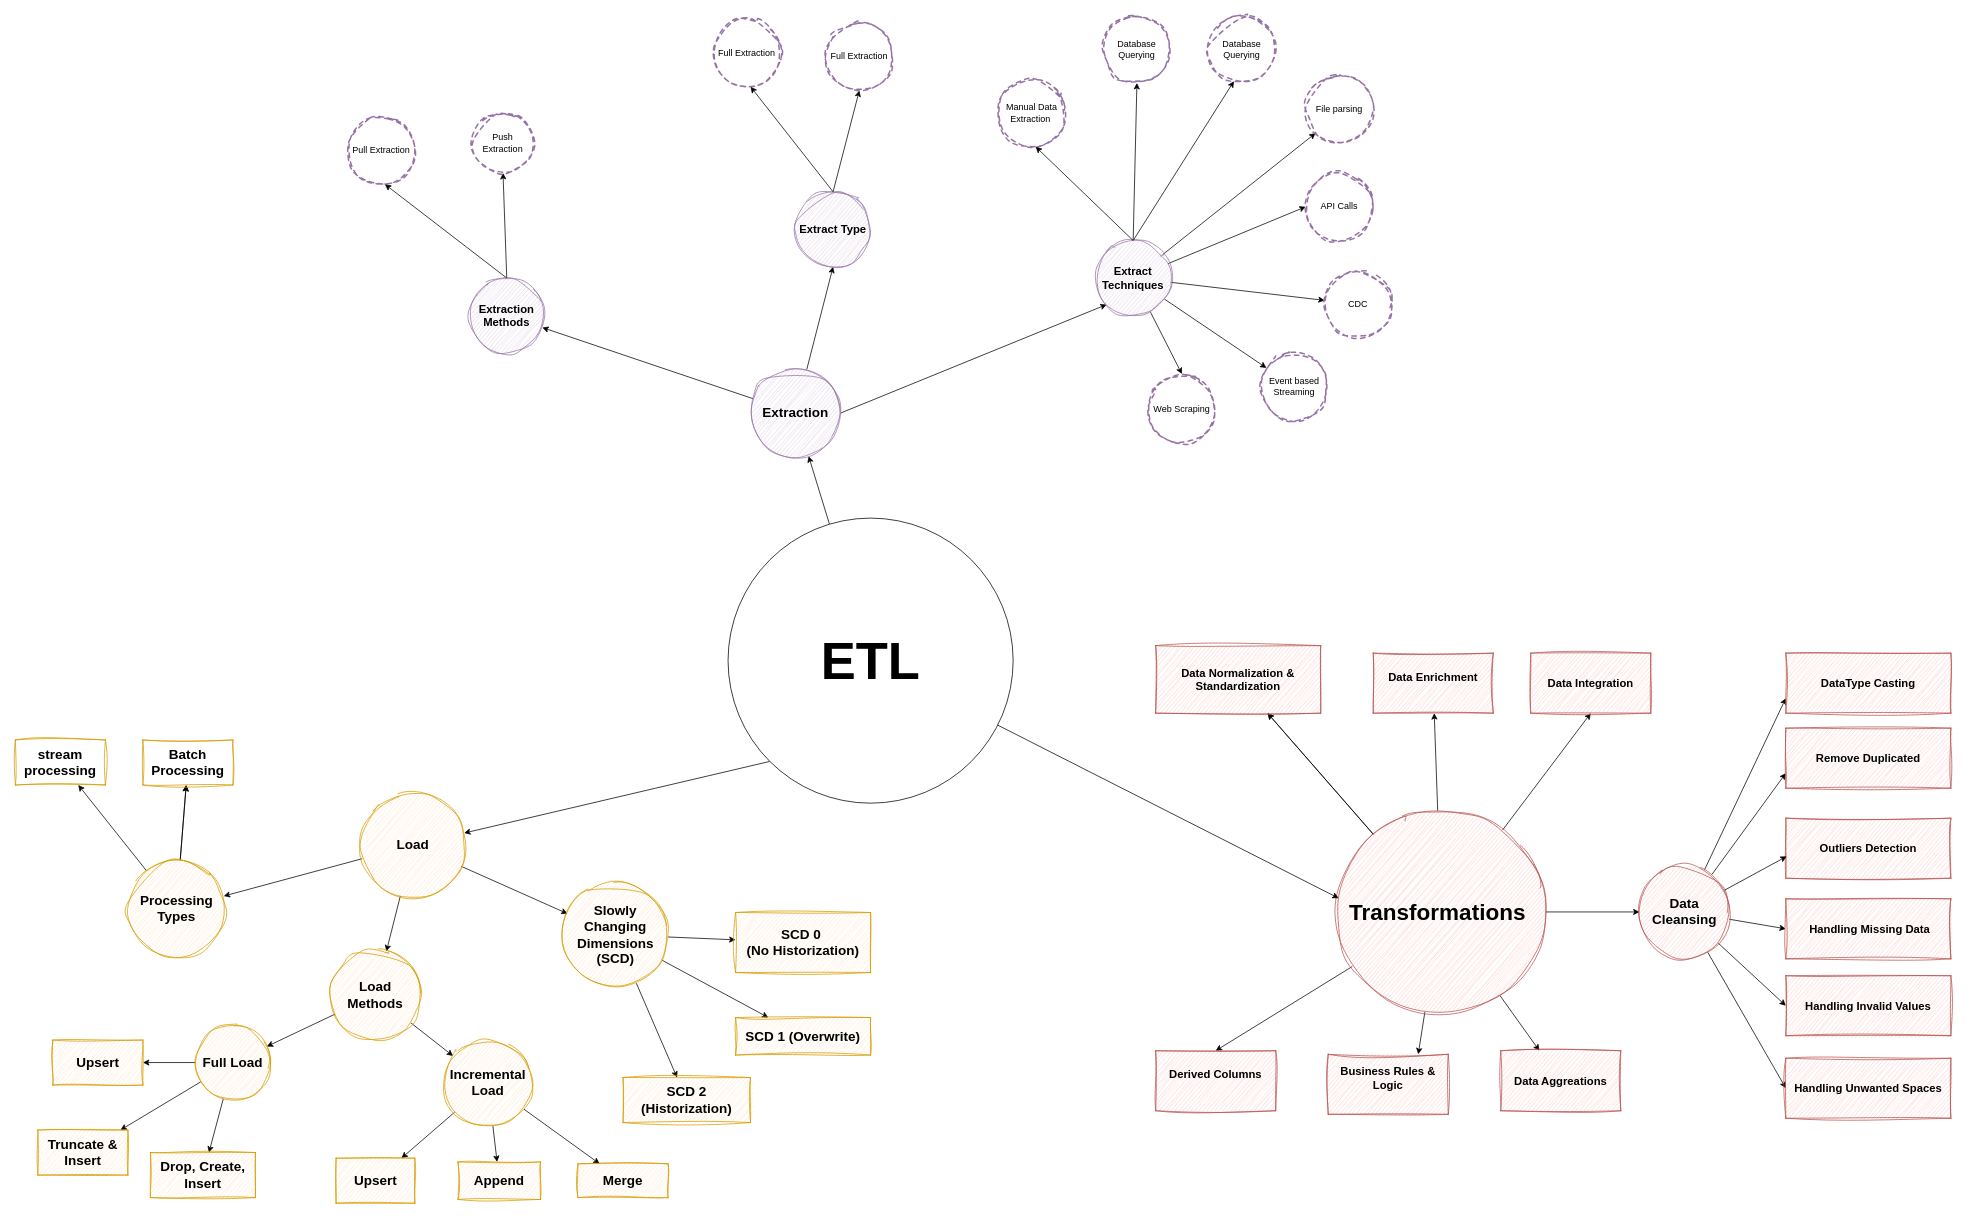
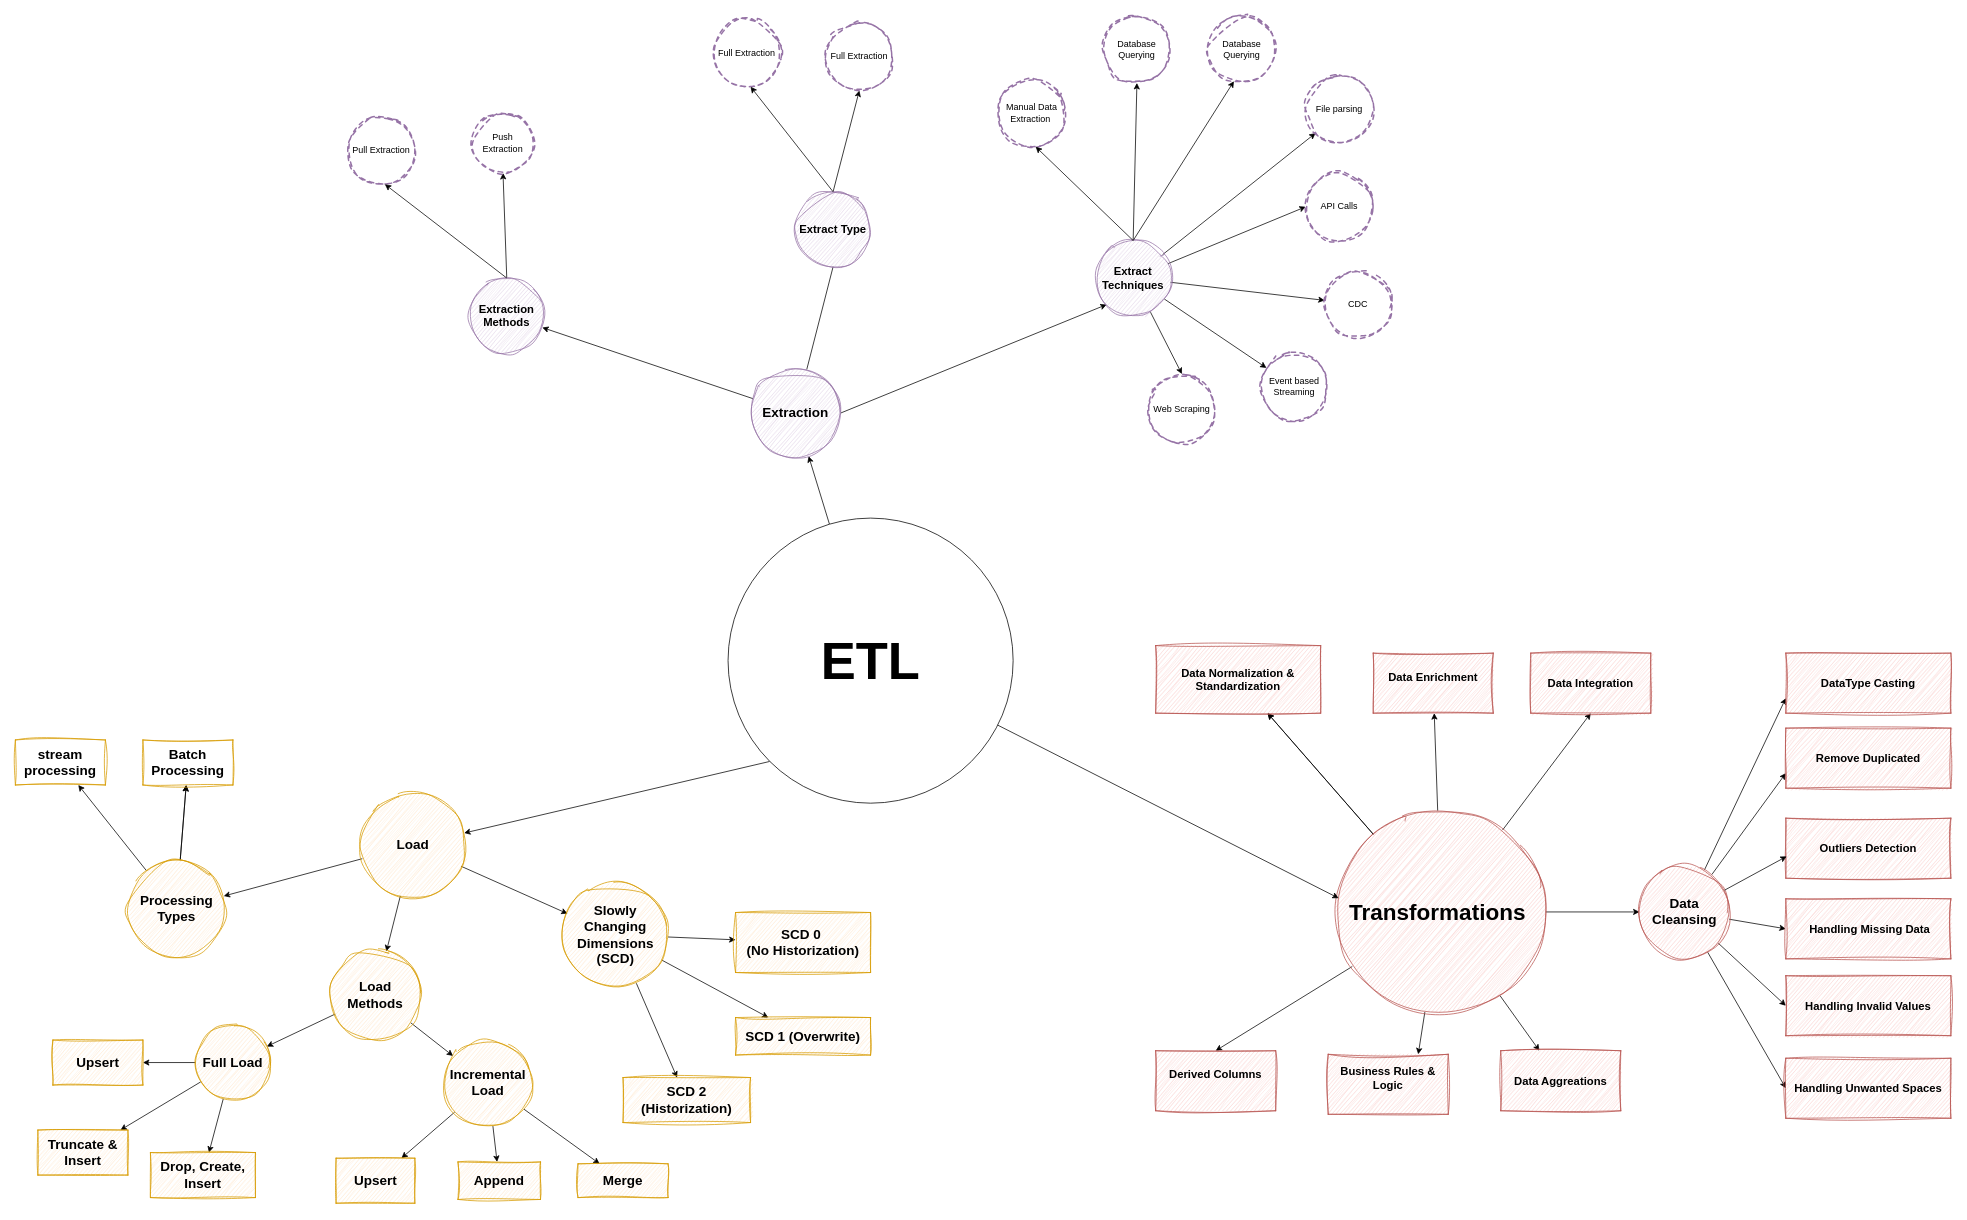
edge "Extraction" -> "Extract Type": arrowhead classic -> none
